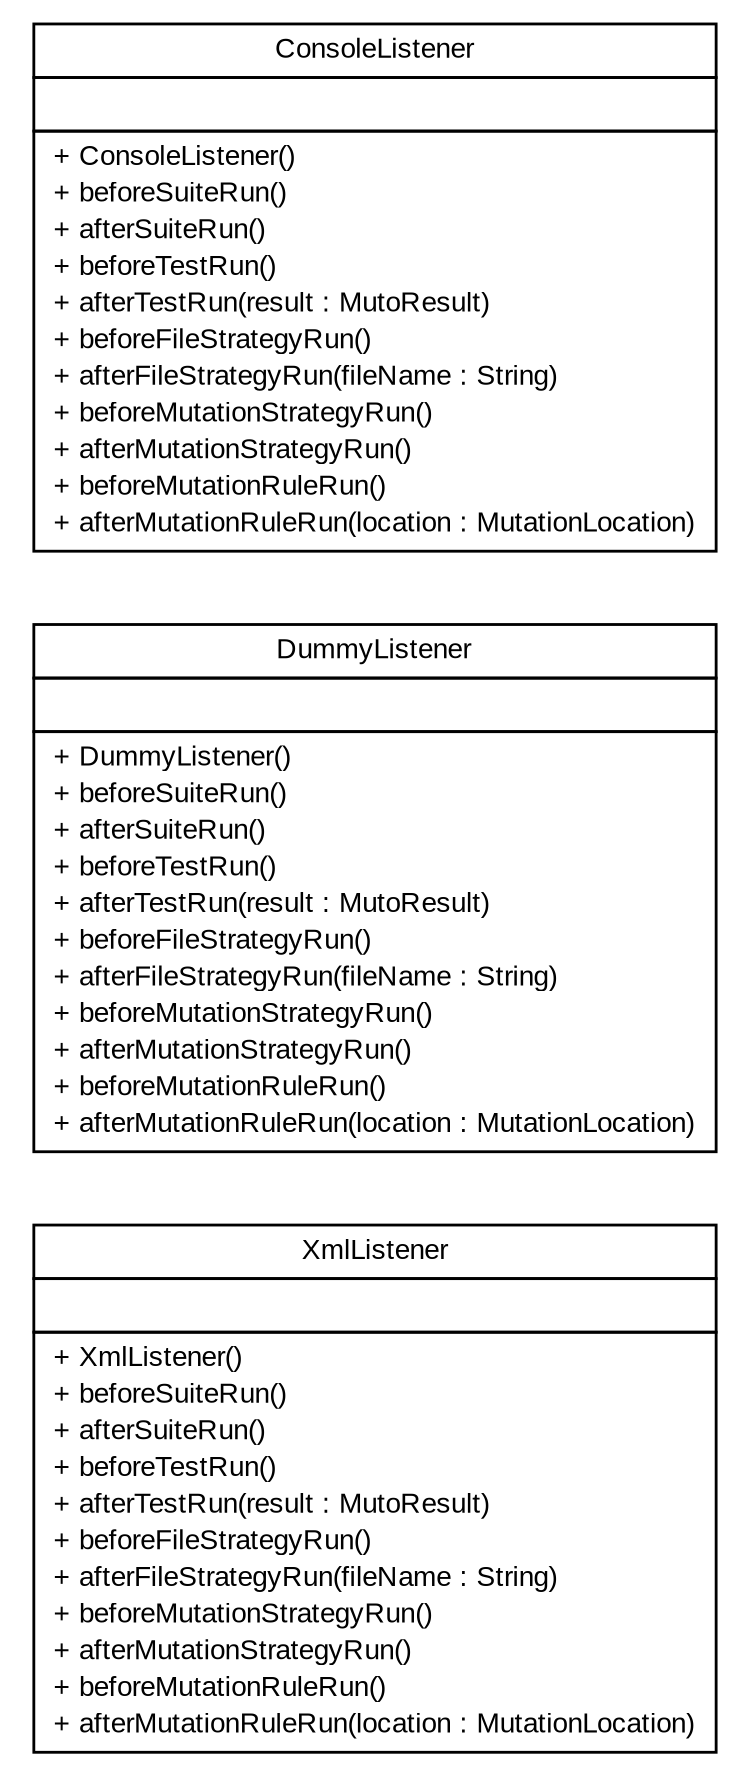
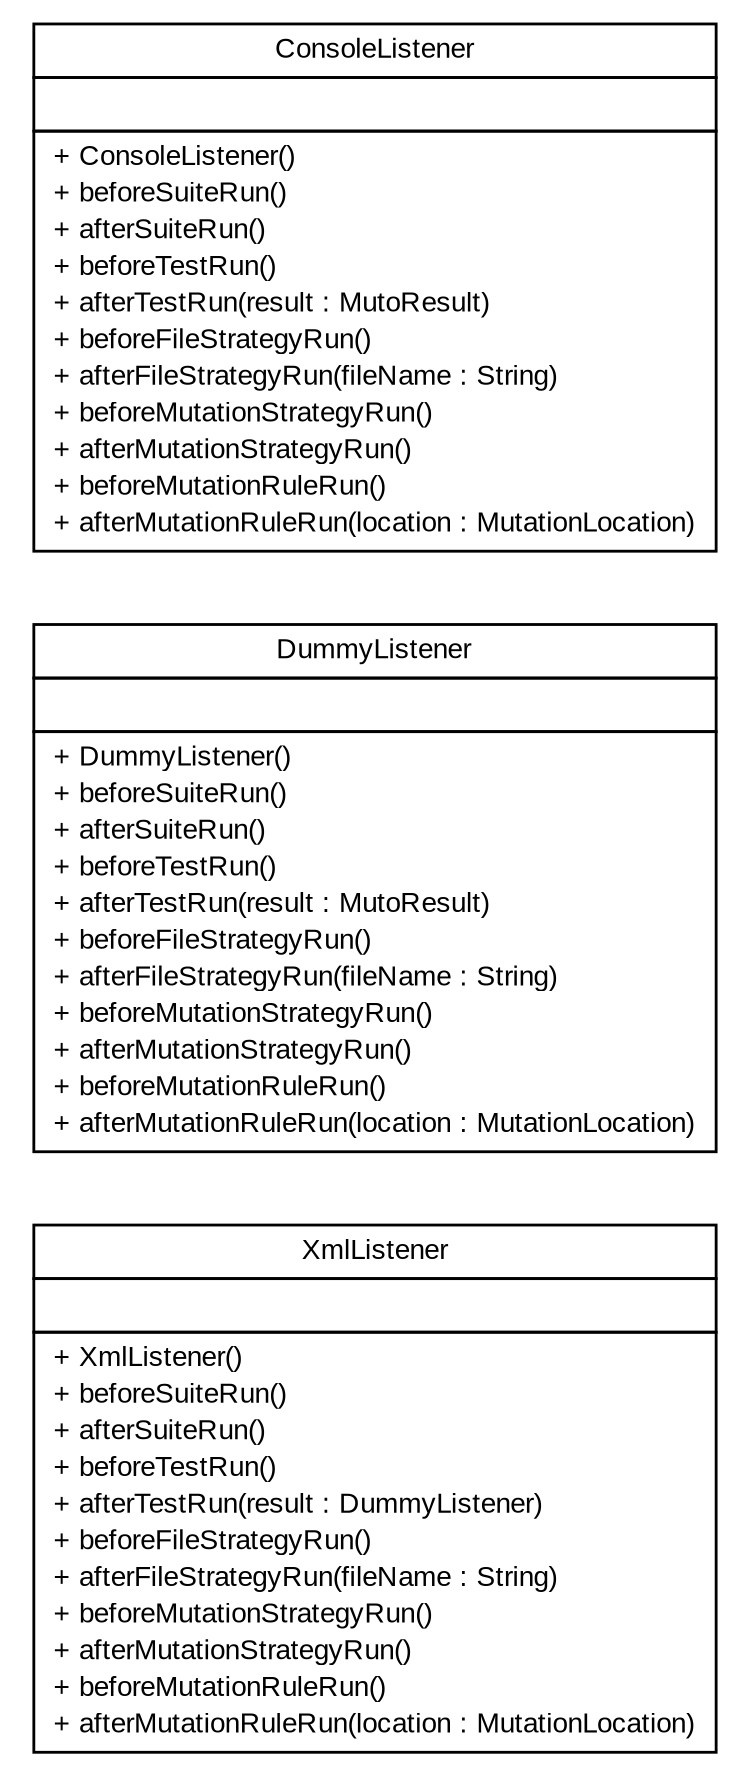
node "XmlListener": text "+ afterTestRun(result : MutoResult)" -> "+ afterTestRun(result : DummyListener)"
